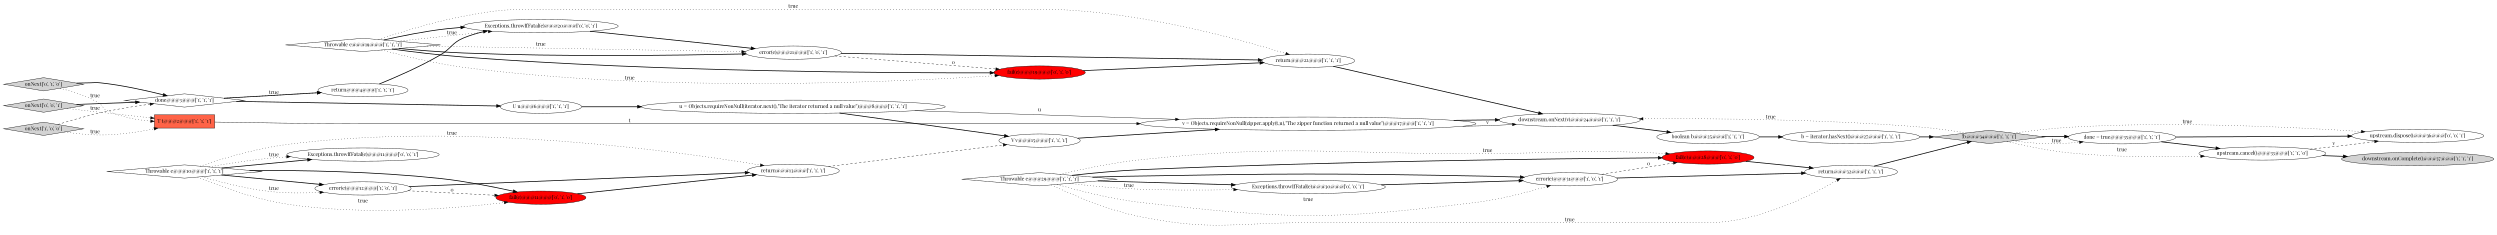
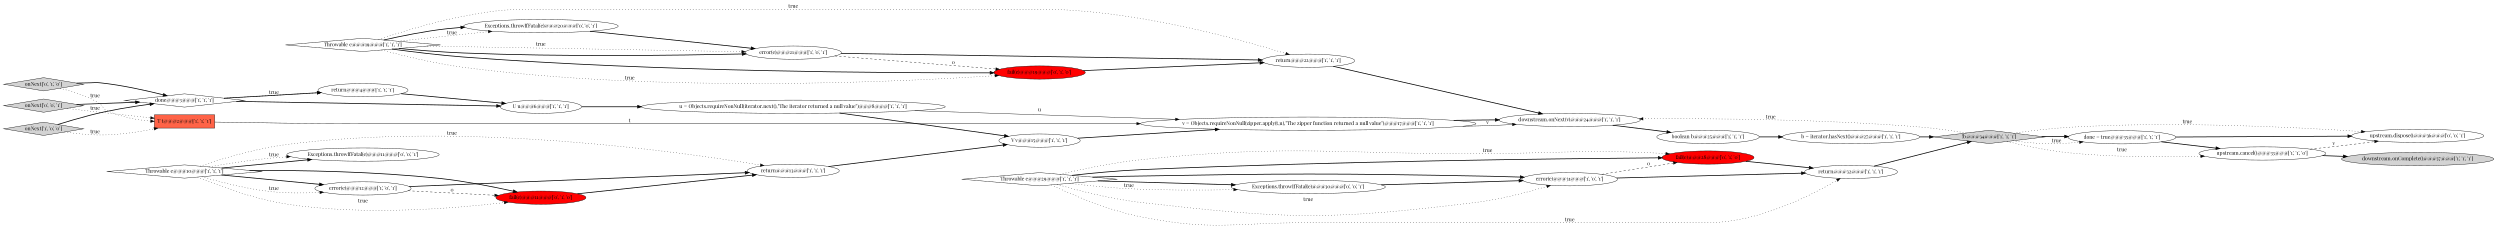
edge "return@@@4@@@['1', '1', '1']" -> "Exceptions.throwIfFatal(e)@@@20@@@['0', '0', '1']": now "return@@@4@@@['1', '1', '1']" -> "U u@@@6@@@['1', '1', '1']"
edge "onNext['1', '0', '0']" -> "done@@@3@@@['1', '1', '1']": style dashed -> bold
edge "return@@@13@@@['1', '1', '1']" -> "V v@@@15@@@['1', '1', '1']": style dashed -> bold
